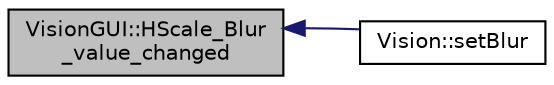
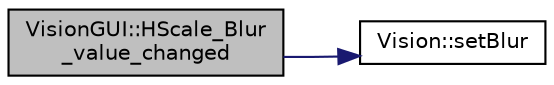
edge "Vision::setBlur" -> "VisionGUI::HScale_Blur _value_changed": reversed
